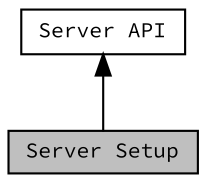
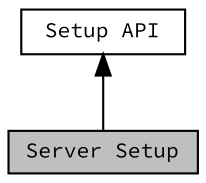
node "Server API": label "Server API" -> "Setup API"
